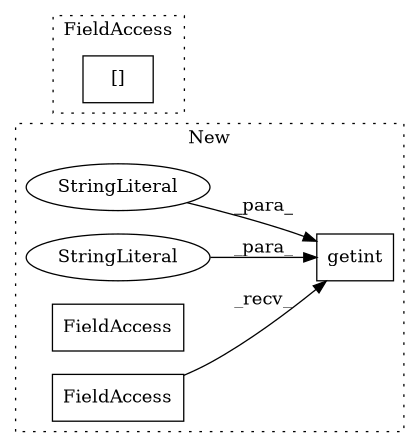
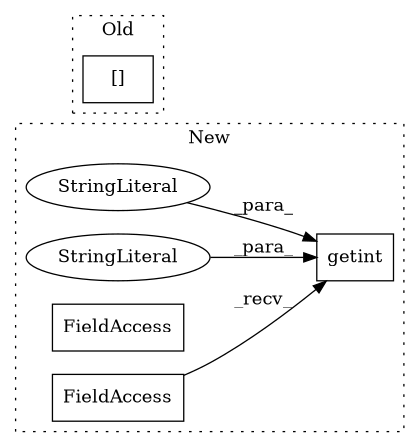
cluster "FieldAccess": label "FieldAccess" -> "Old"
